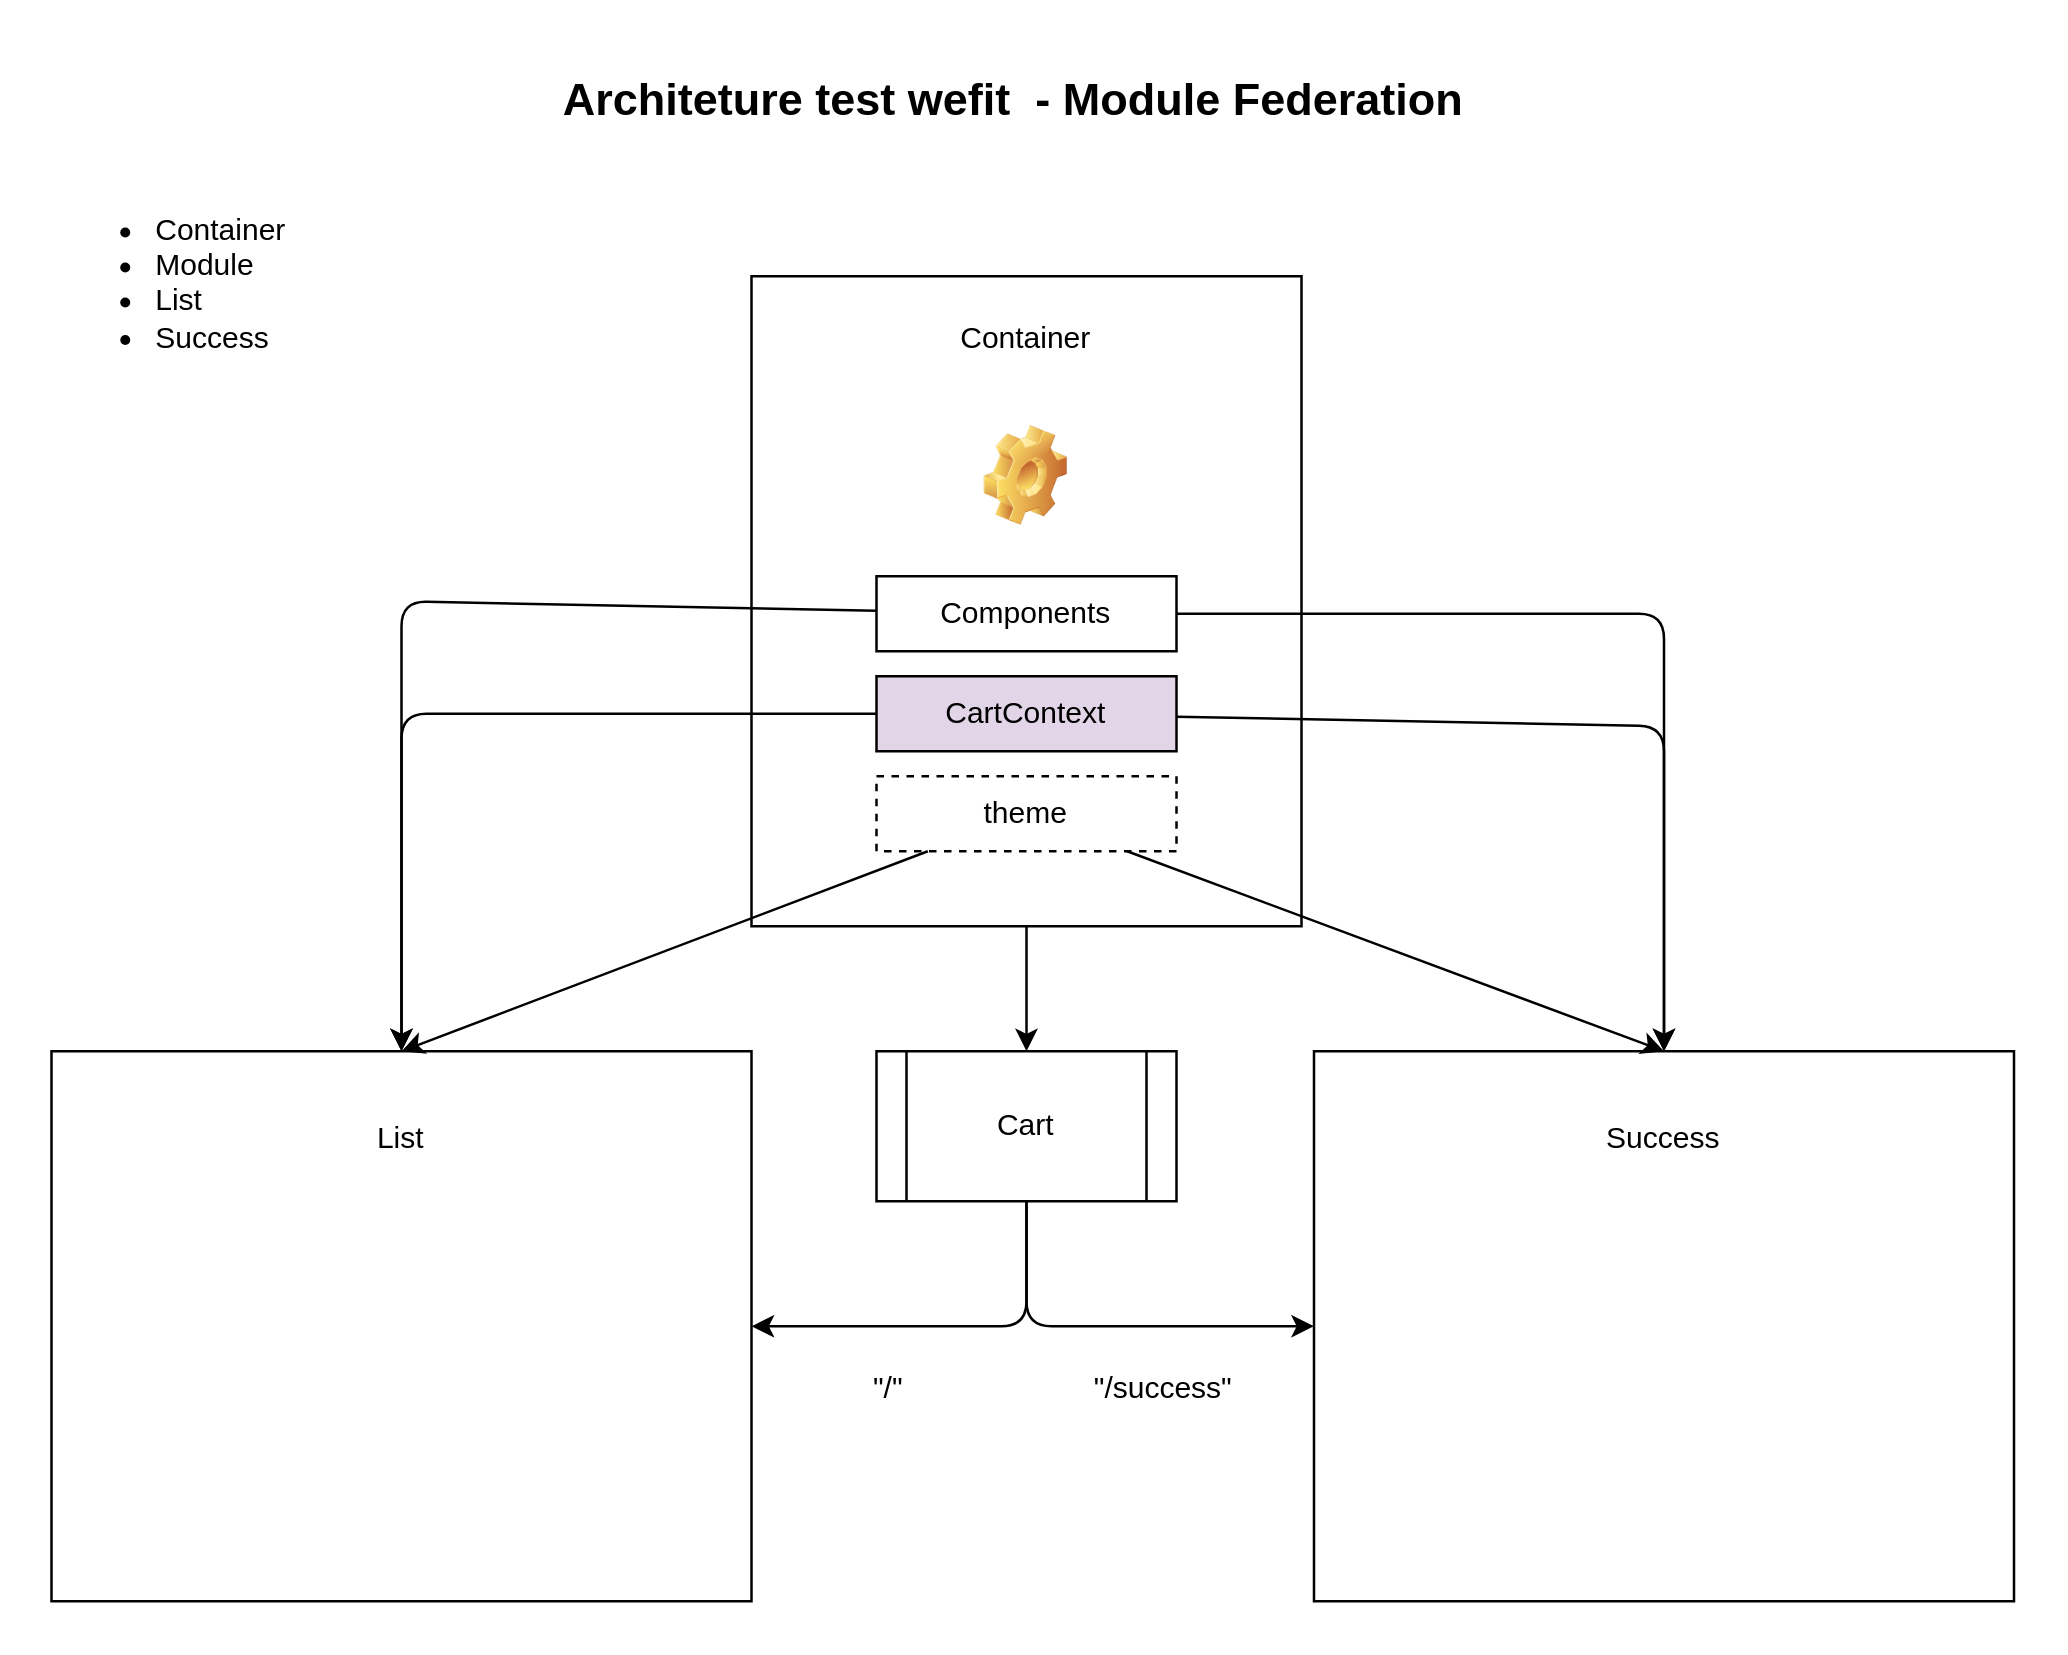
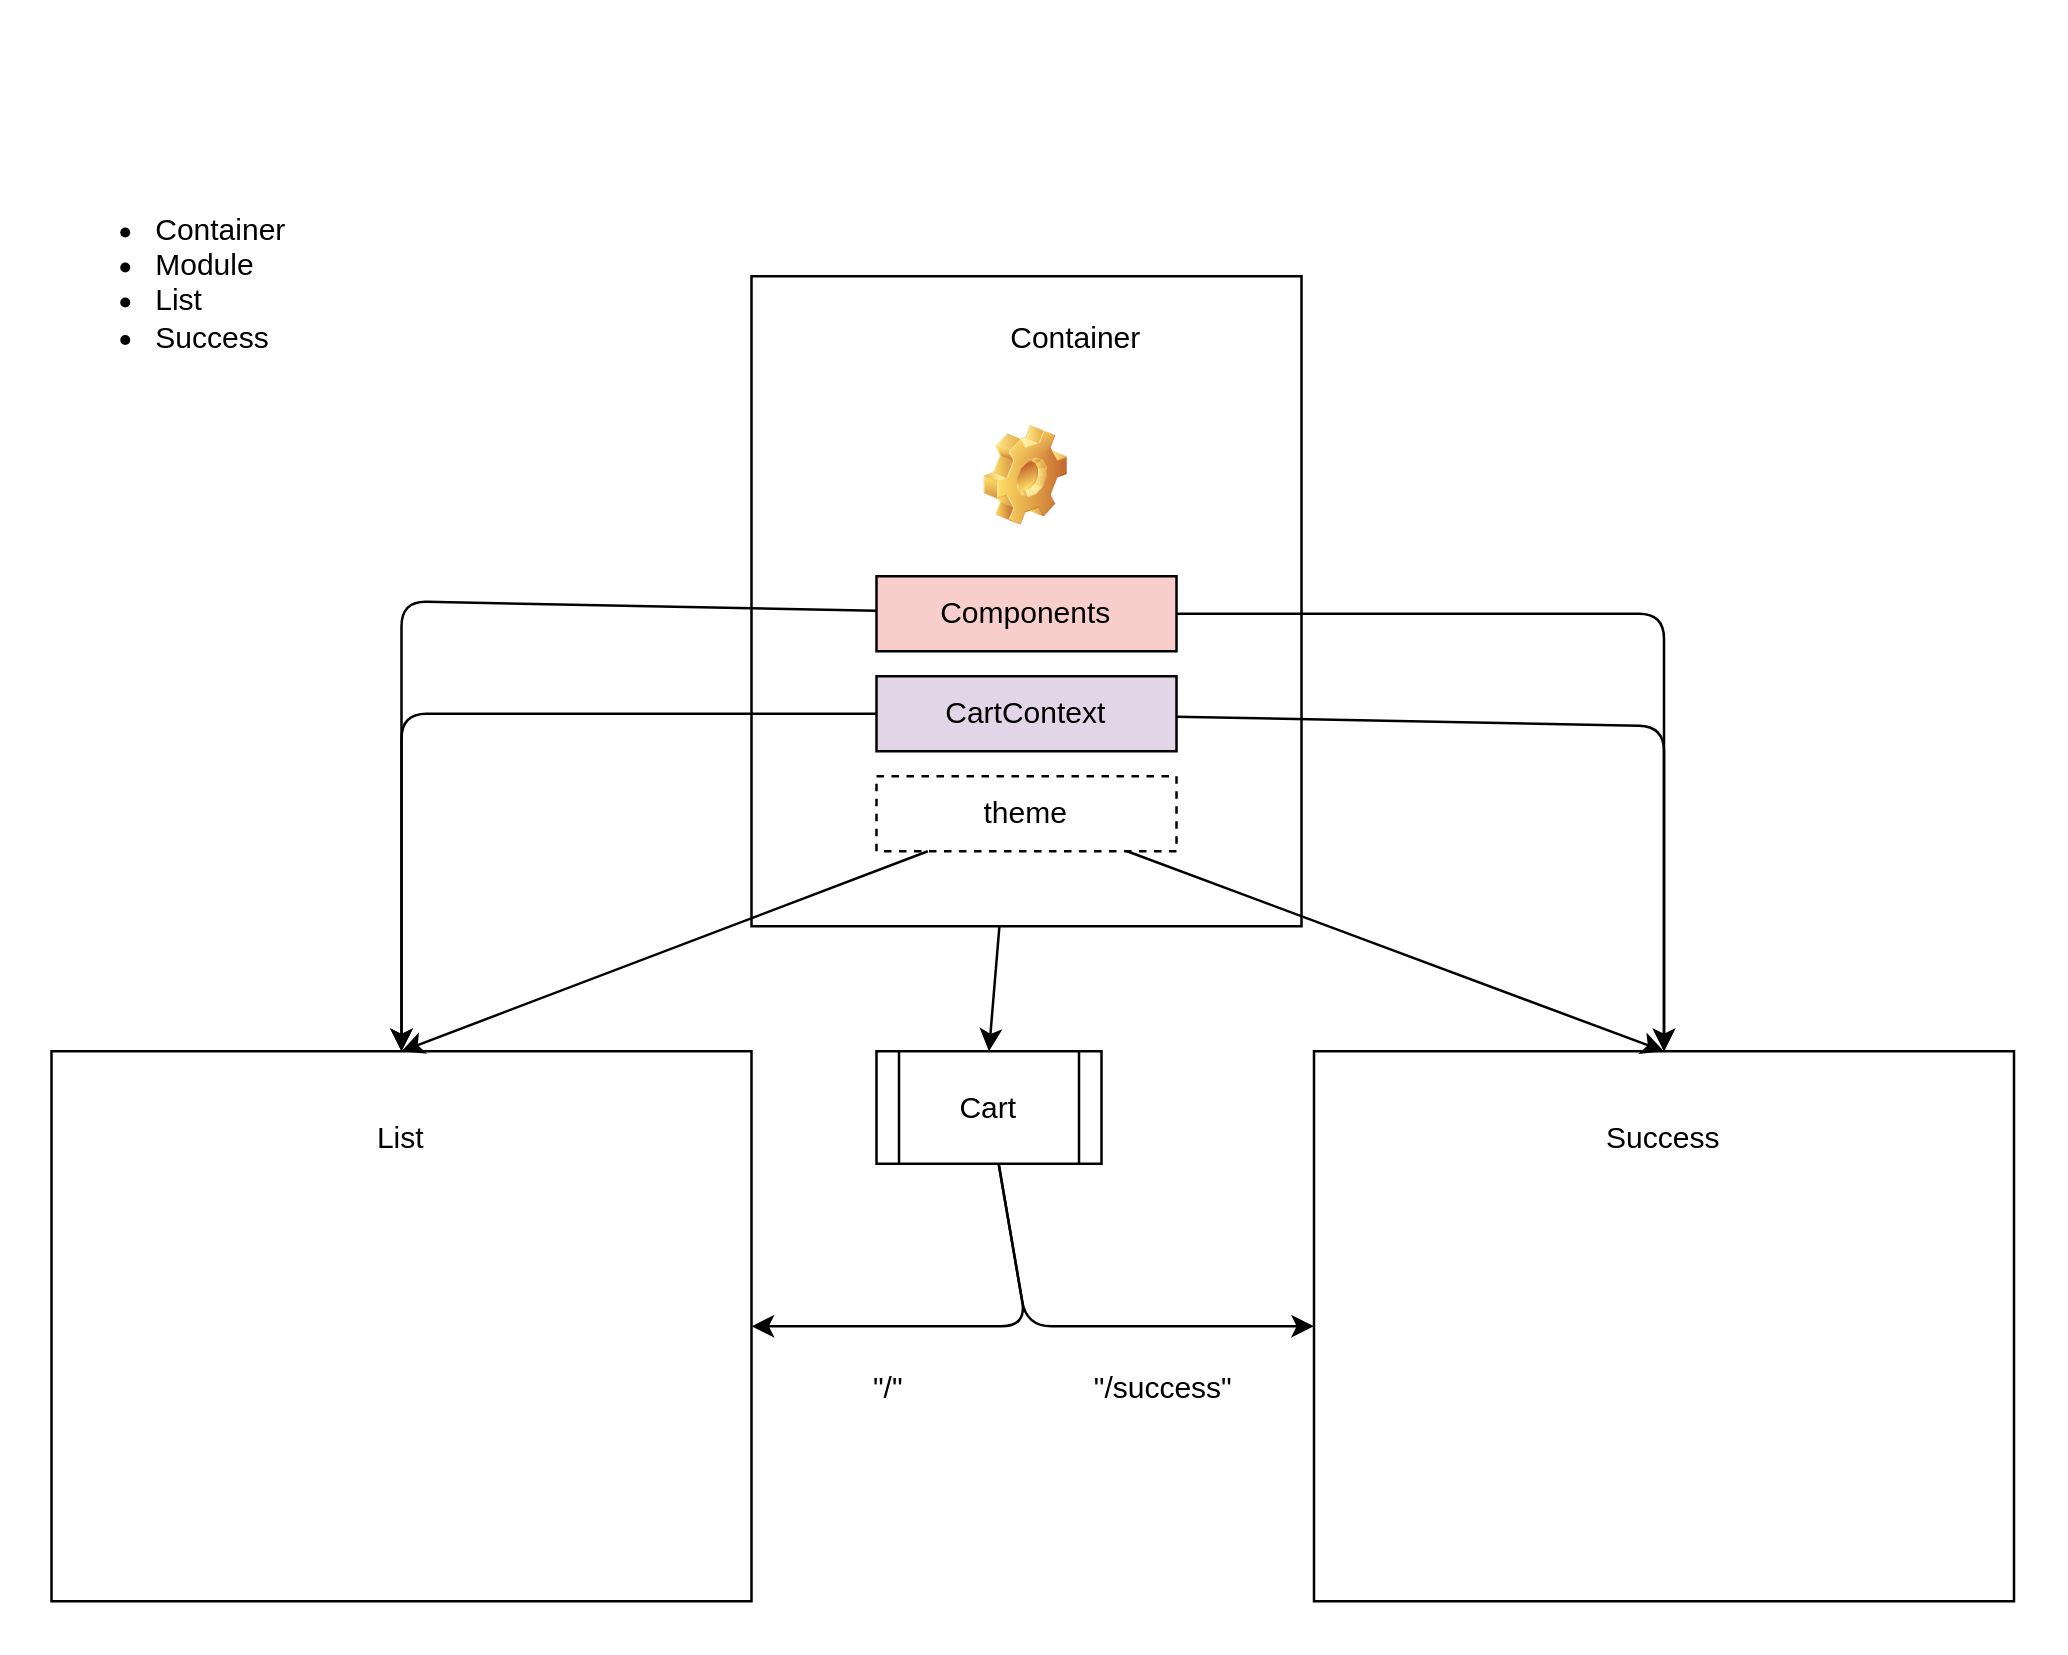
node "Architeture test wefit - Module Federation": removed
node "Container": moved (1026, 339) -> (1076, 339)
node "Components": fillcolor #ffffff -> #f8cecc
node "Cart": size 300x150 -> 225x113
